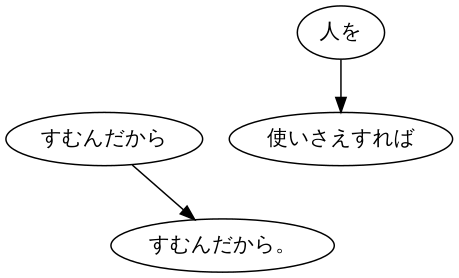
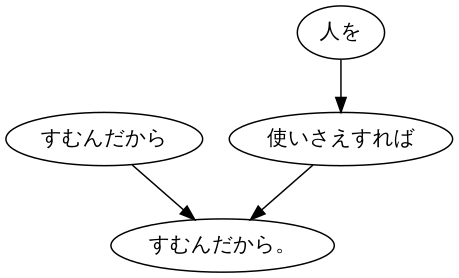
edge "使いさえすれば" -> "すむんだから。": added
